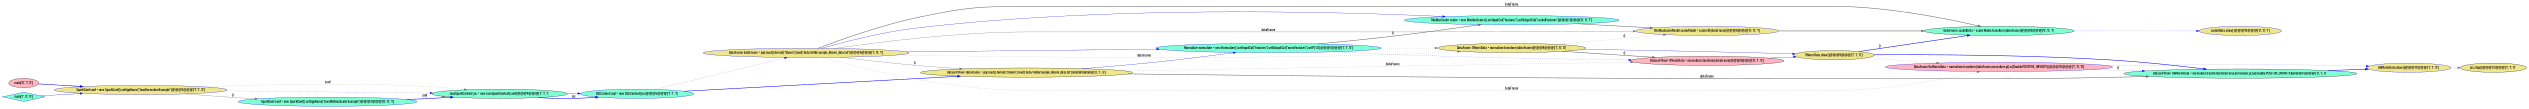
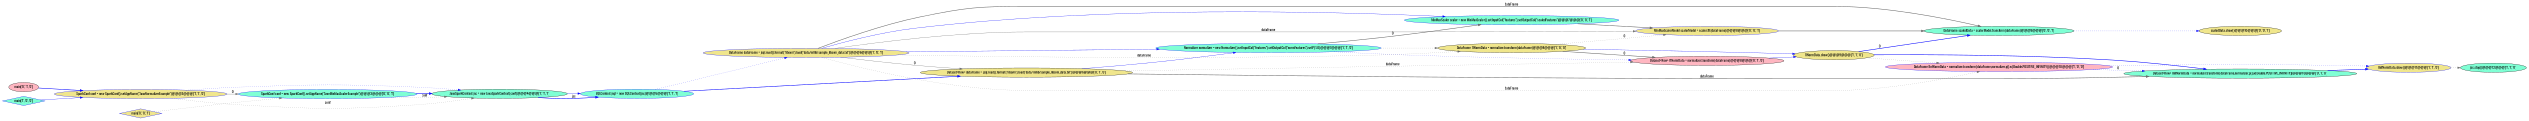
node "scaledData.show()@@@10@@@['0', '0', '1']": color blue -> black
node "jsc.stop()@@@12@@@['1', '1', '0']": fillcolor khaki -> aquamarine
node "main['0', '0', '1']": added
